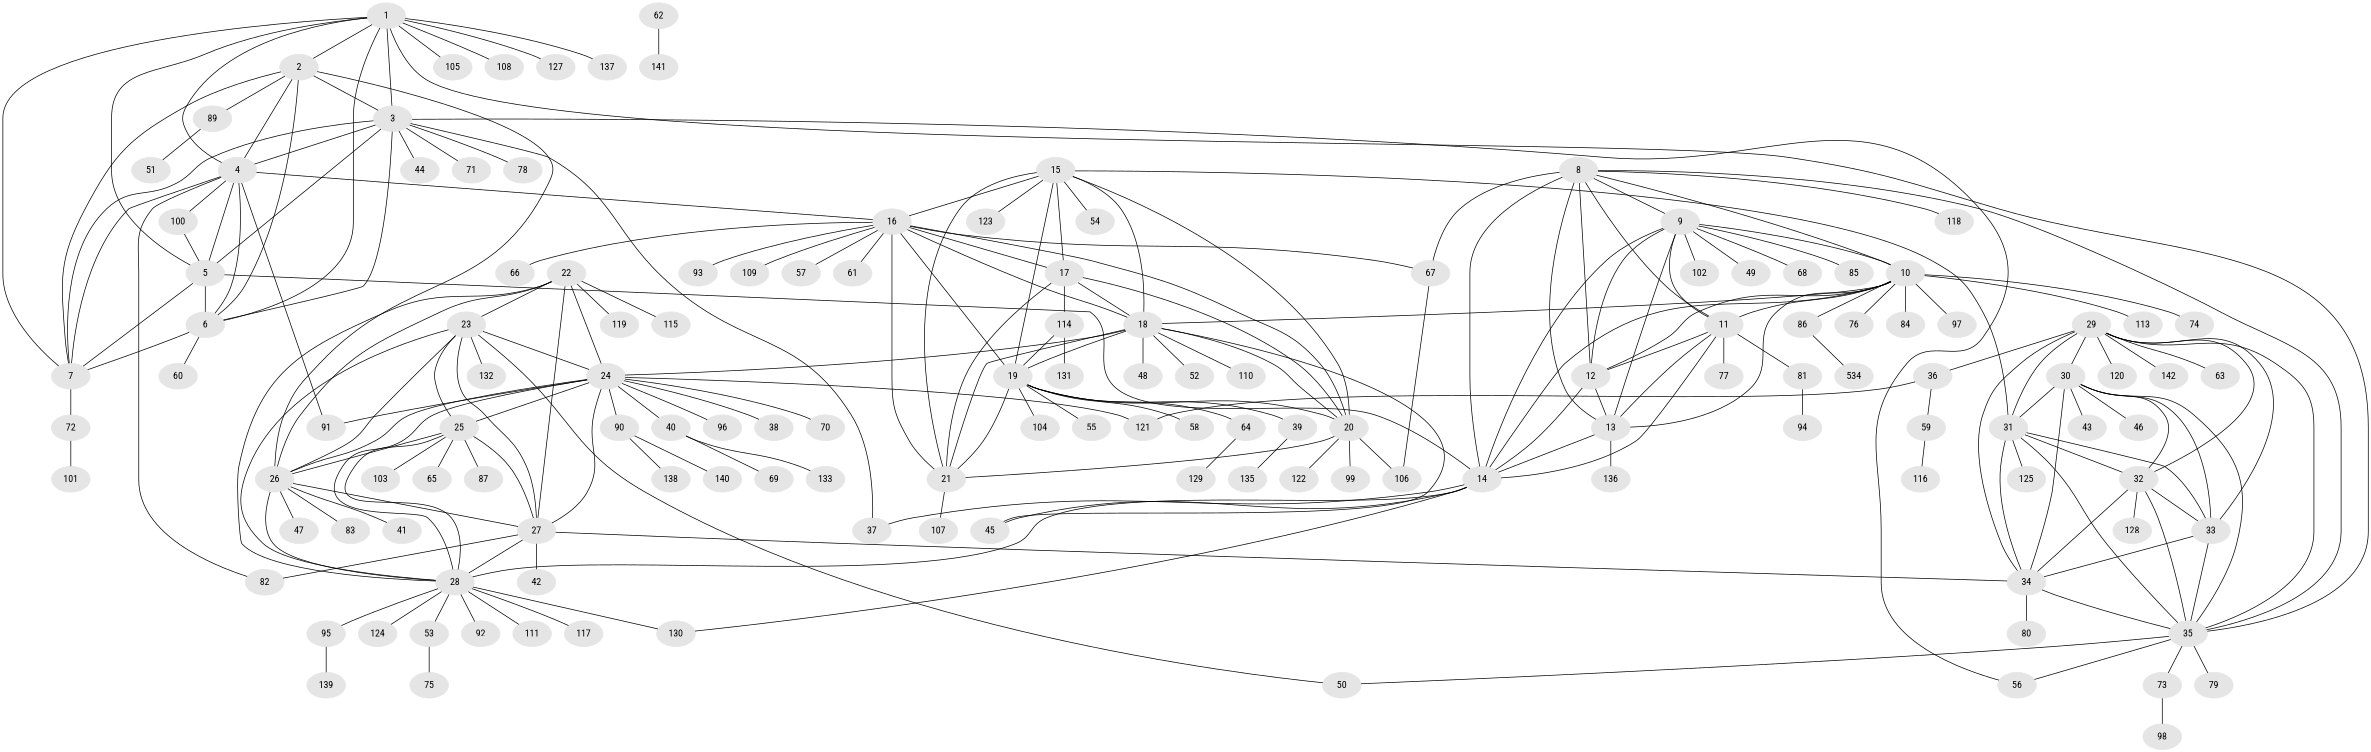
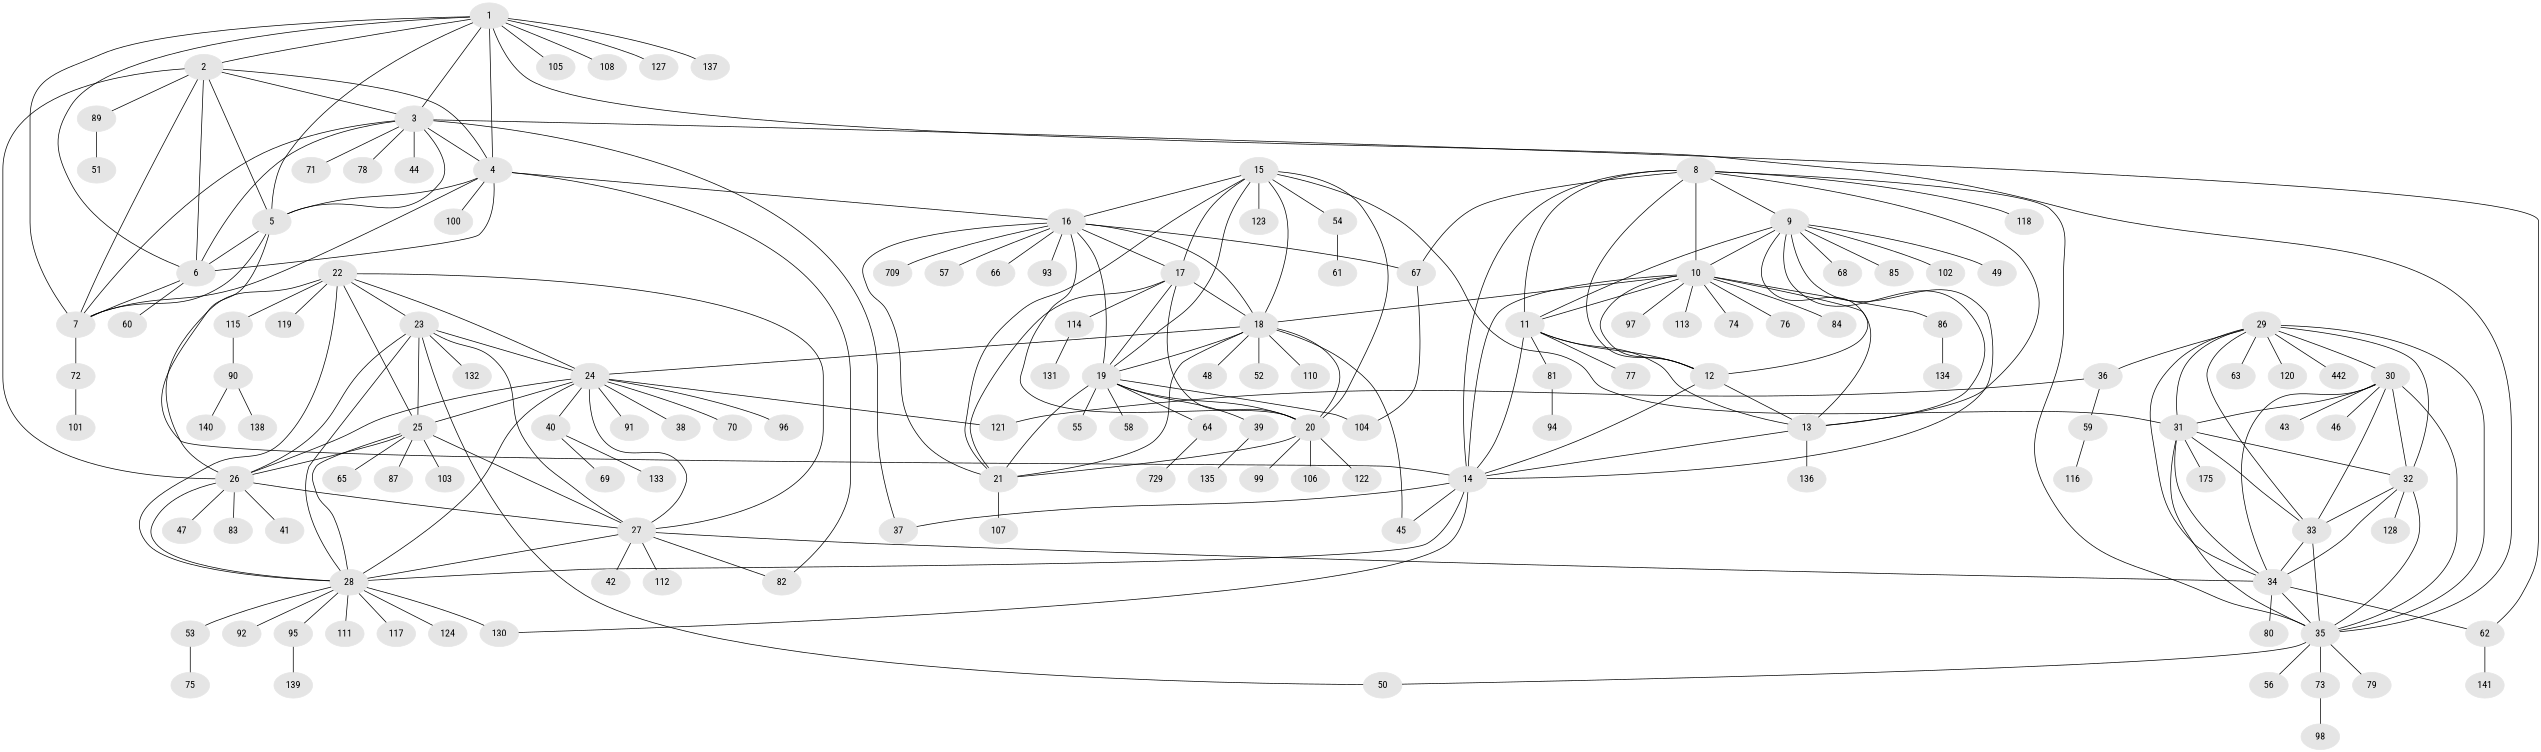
edge "3" -- "56": now "3" -- "62"
edge "16" -- "61": now "54" -- "61"
edge "100" -- "5": now "2" -- "5"
node "109": label "109" -> "709"
edge "4" -- "91": removed
edge "22" -- "25": added
edge "114" -- "19": now "17" -- "19"
edge "67" -- "106": now "67" -- "104"
node "534": label "534" -> "134"
node "142": label "142" -> "442"
edge "24" -- "90": now "115" -- "90"
node "129": label "129" -> "729"
node "125": label "125" -> "175"
node "112": added
edge "34" -- "62": added
